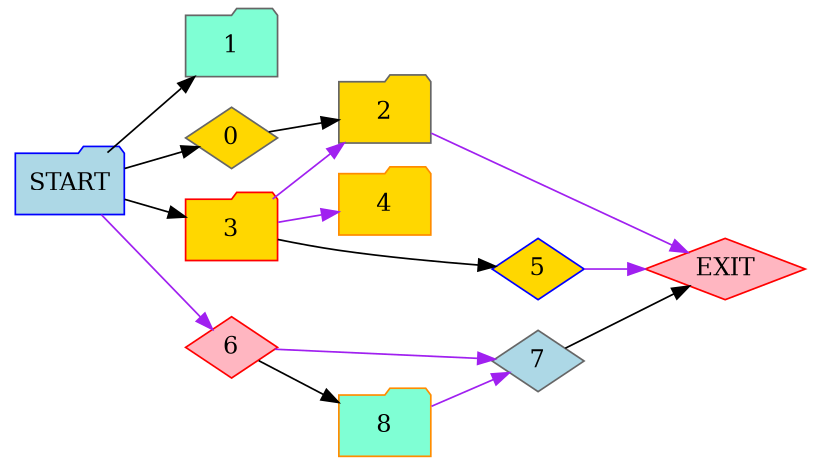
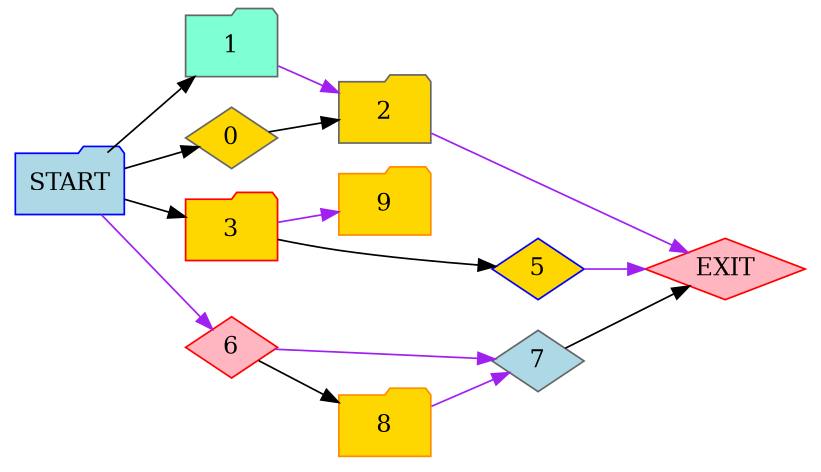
edge "3" -> "2": now "1" -> "2"
node "4": label "4" -> "9"
node "8": fillcolor aquamarine -> gold
